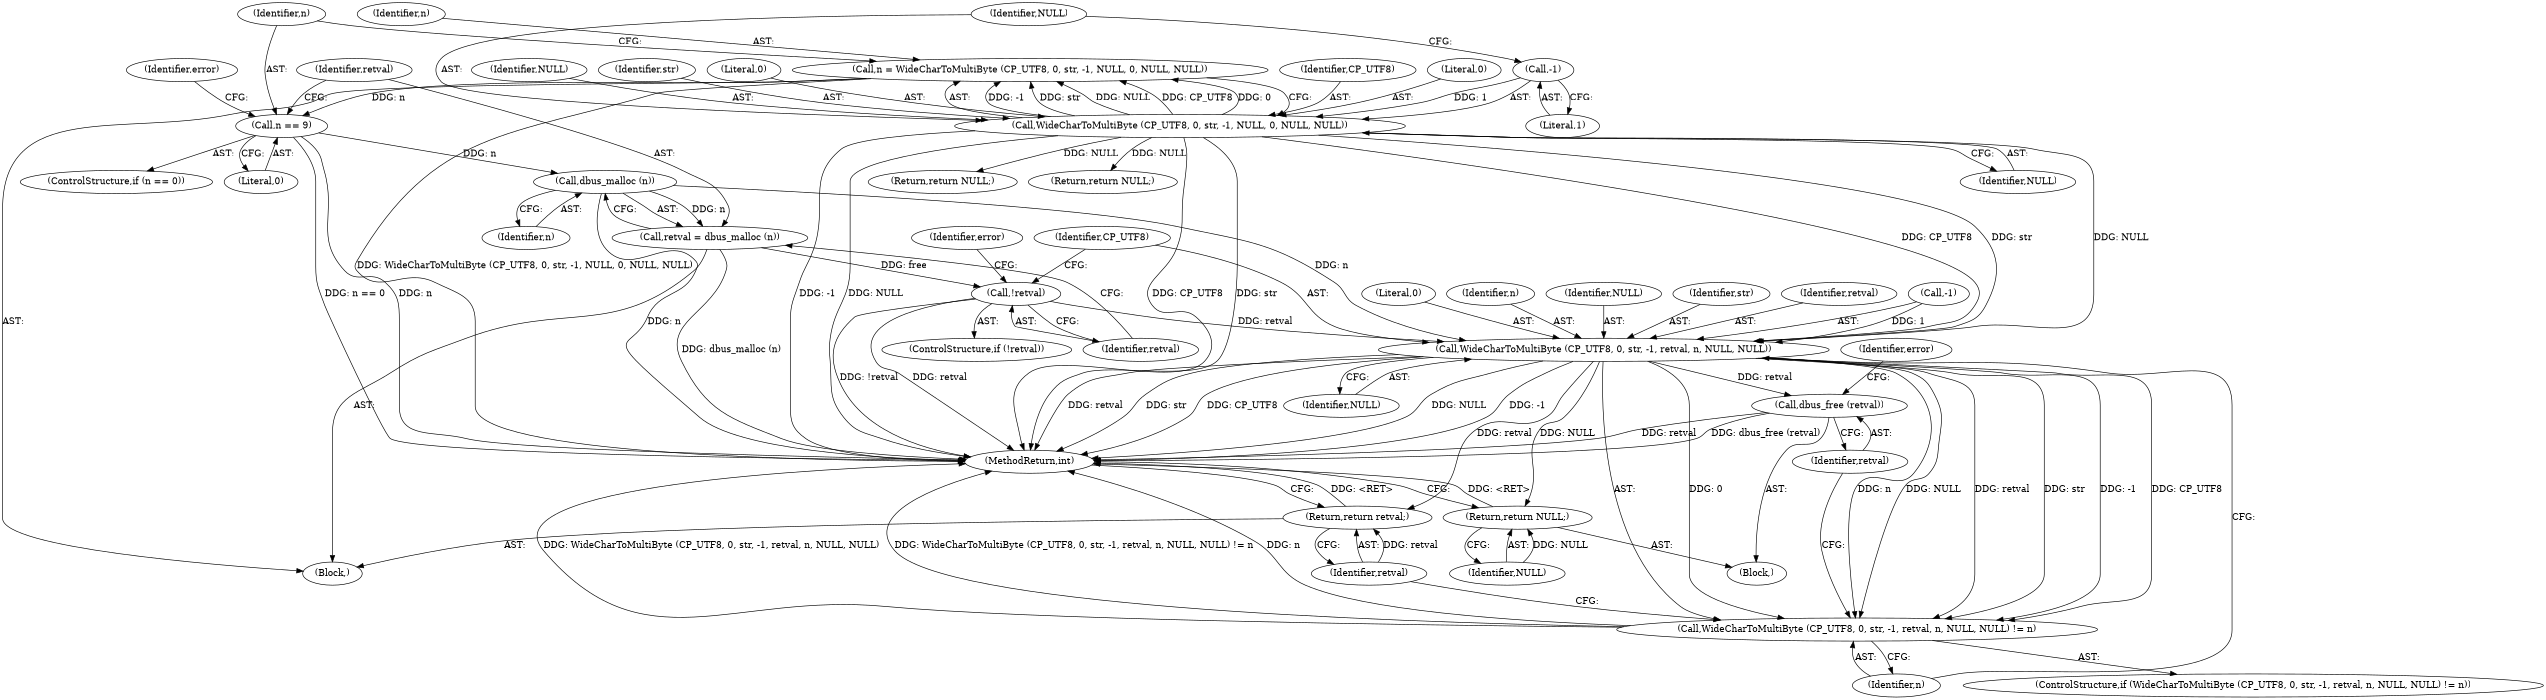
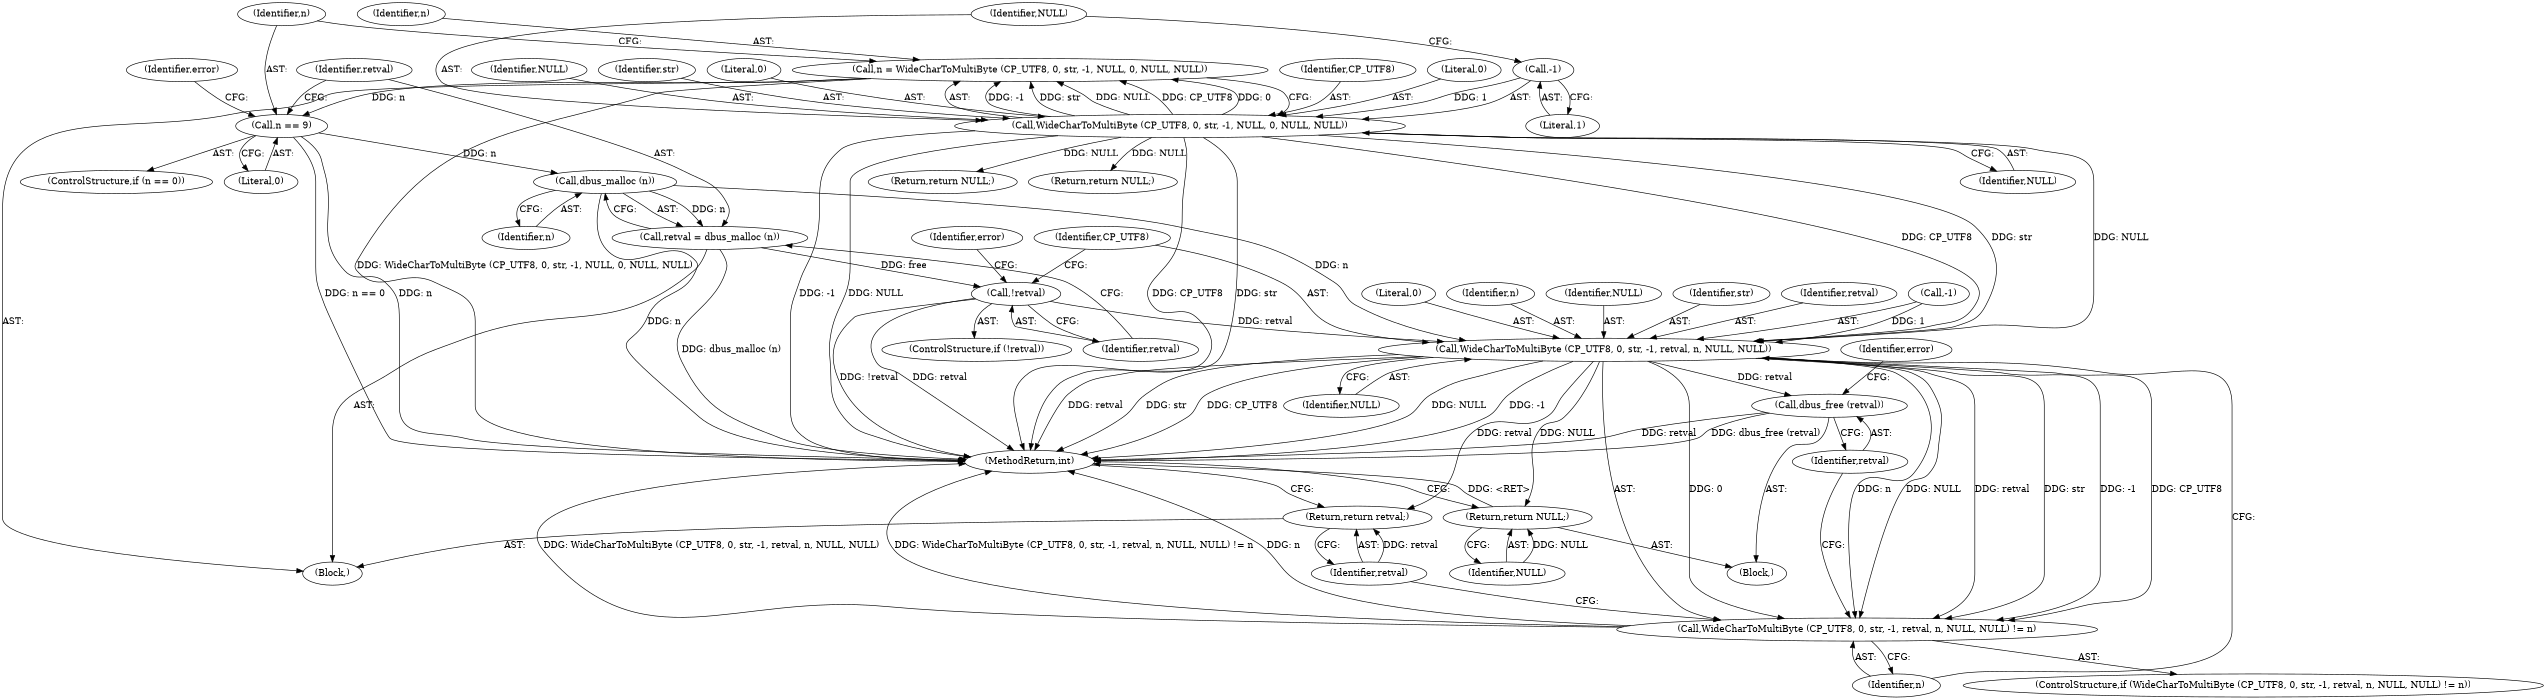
edge "(Return,return retval;)" -> "(MethodReturn,int)": removed, label "DDG: <RET>"
